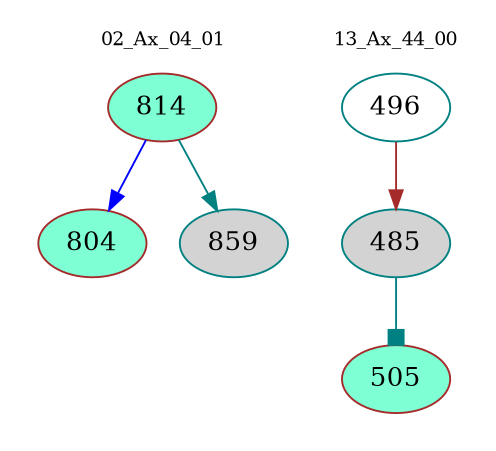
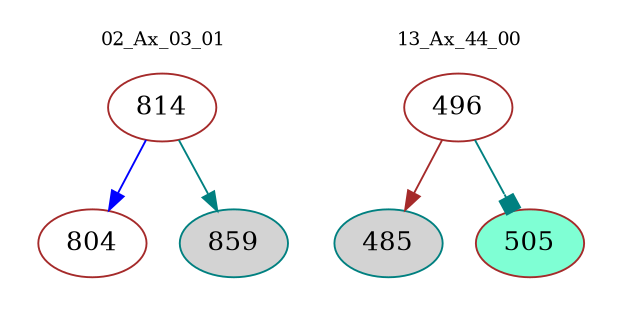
cluster "02_Ax_04_01": label "02_Ax_04_01" -> "02_Ax_03_01"
node "814": fillcolor aquamarine -> white
node "496": color teal -> brown
node "804": fillcolor aquamarine -> white
edge "485" -> "505": now "496" -> "505"
